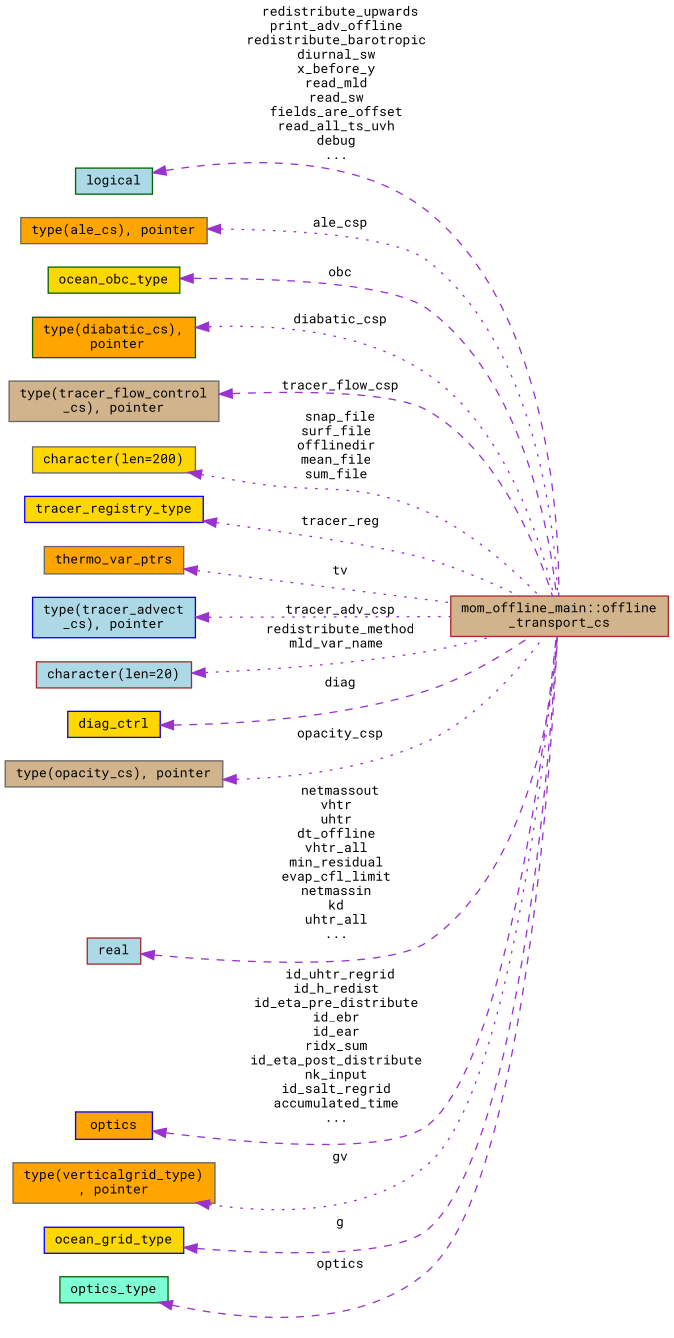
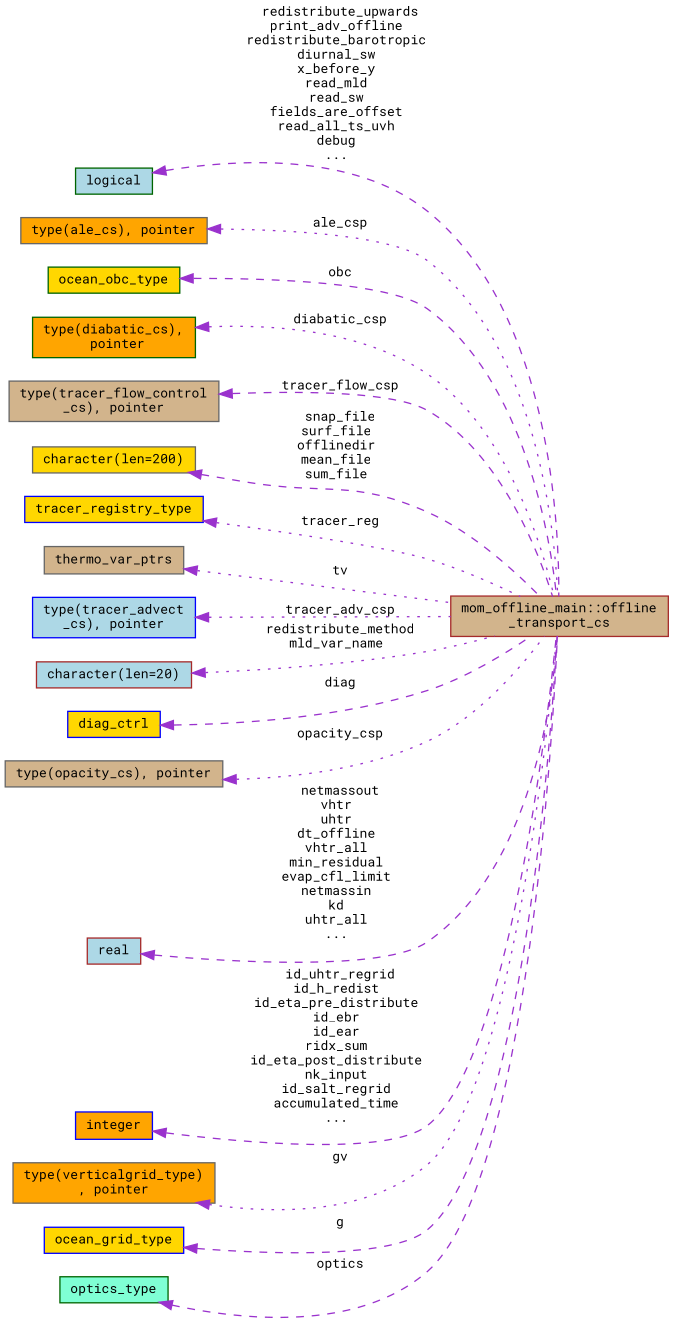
edge "mom_offline_main::offline _transport_cs" -> "character(len=200)": style dotted -> dashed
node "thermo_var_ptrs": fillcolor orange -> tan
node "optics": label "optics" -> "integer"
